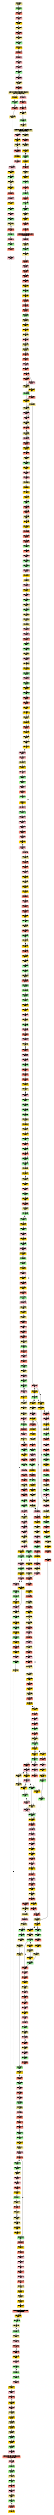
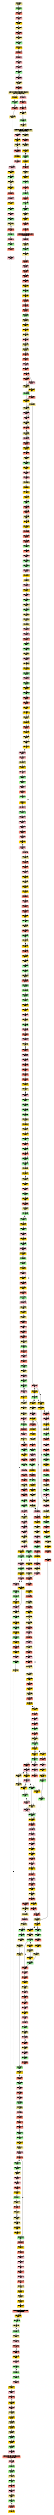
node "0x0043286d leal": fillcolor palegreen -> salmon
